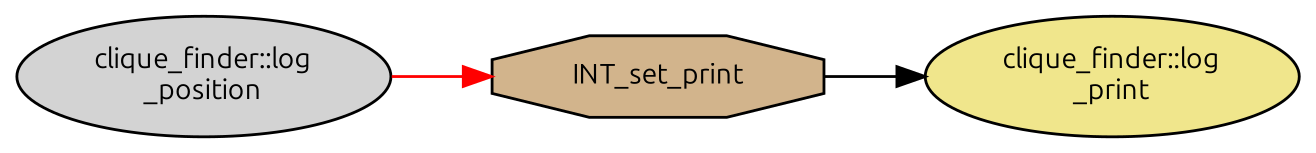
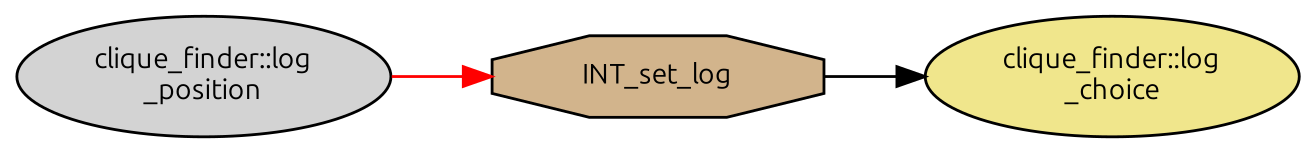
node "INT_set_print": label "INT_set_print" -> "INT_set_log"
node "clique_finder::log _print": label "clique_finder::log _print" -> "clique_finder::log _choice"
